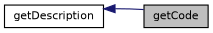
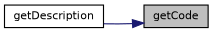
edge "getCode" -> "getDescription": reversed
